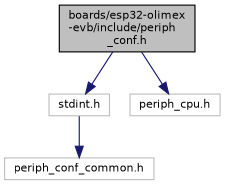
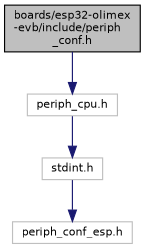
edge "boards/esp32-olimex -evb/include/periph _conf.h" -> "stdint.h": now "periph_cpu.h" -> "stdint.h"
node "periph_conf_common.h": label "periph_conf_common.h" -> "periph_conf_esp.h"
